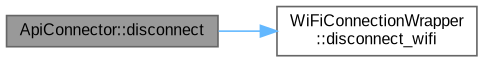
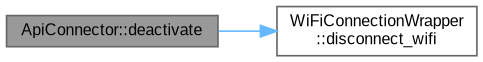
node "ApiConnector::disconnect": label "ApiConnector::disconnect" -> "ApiConnector::deactivate"
